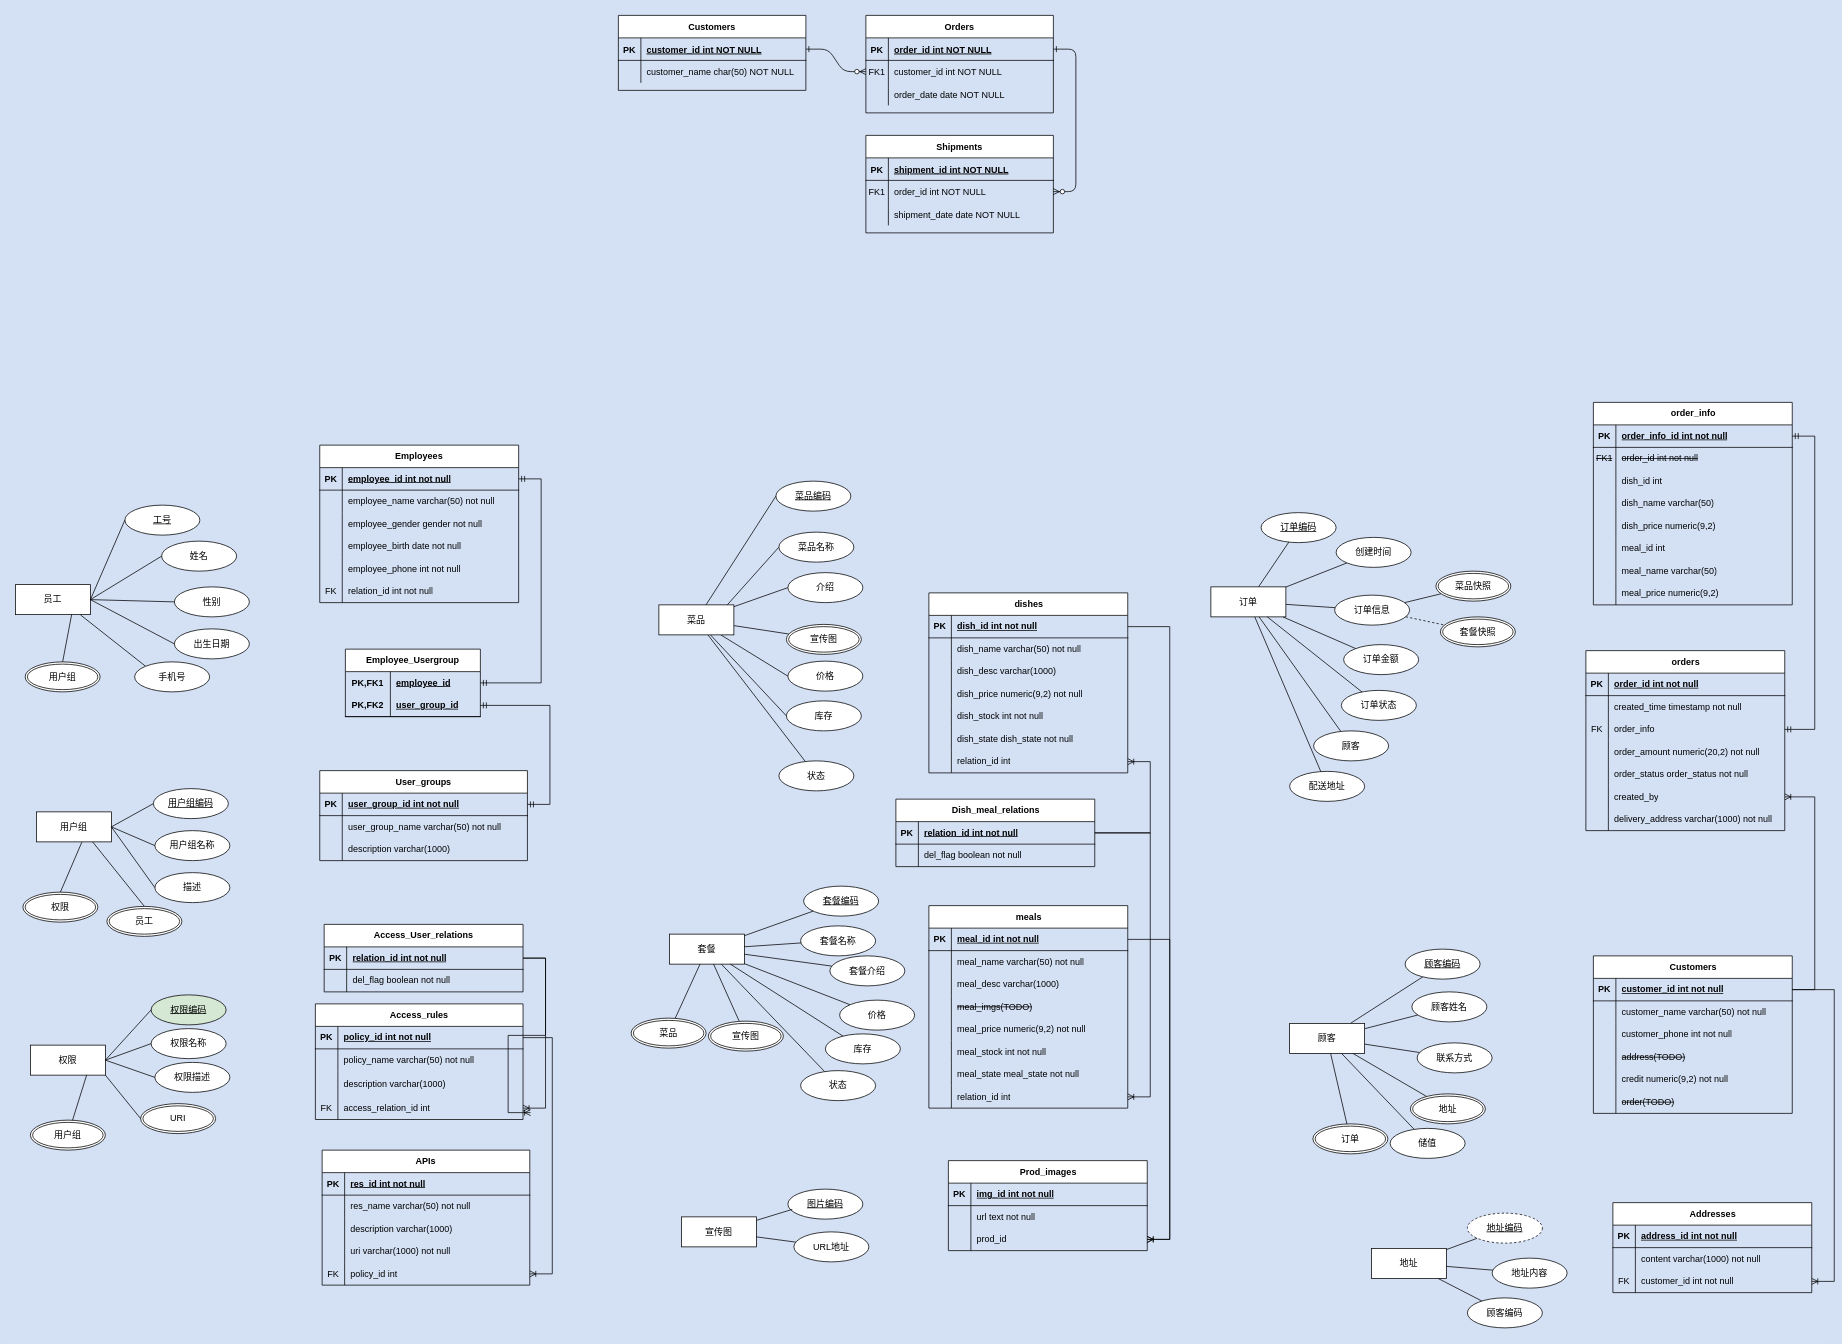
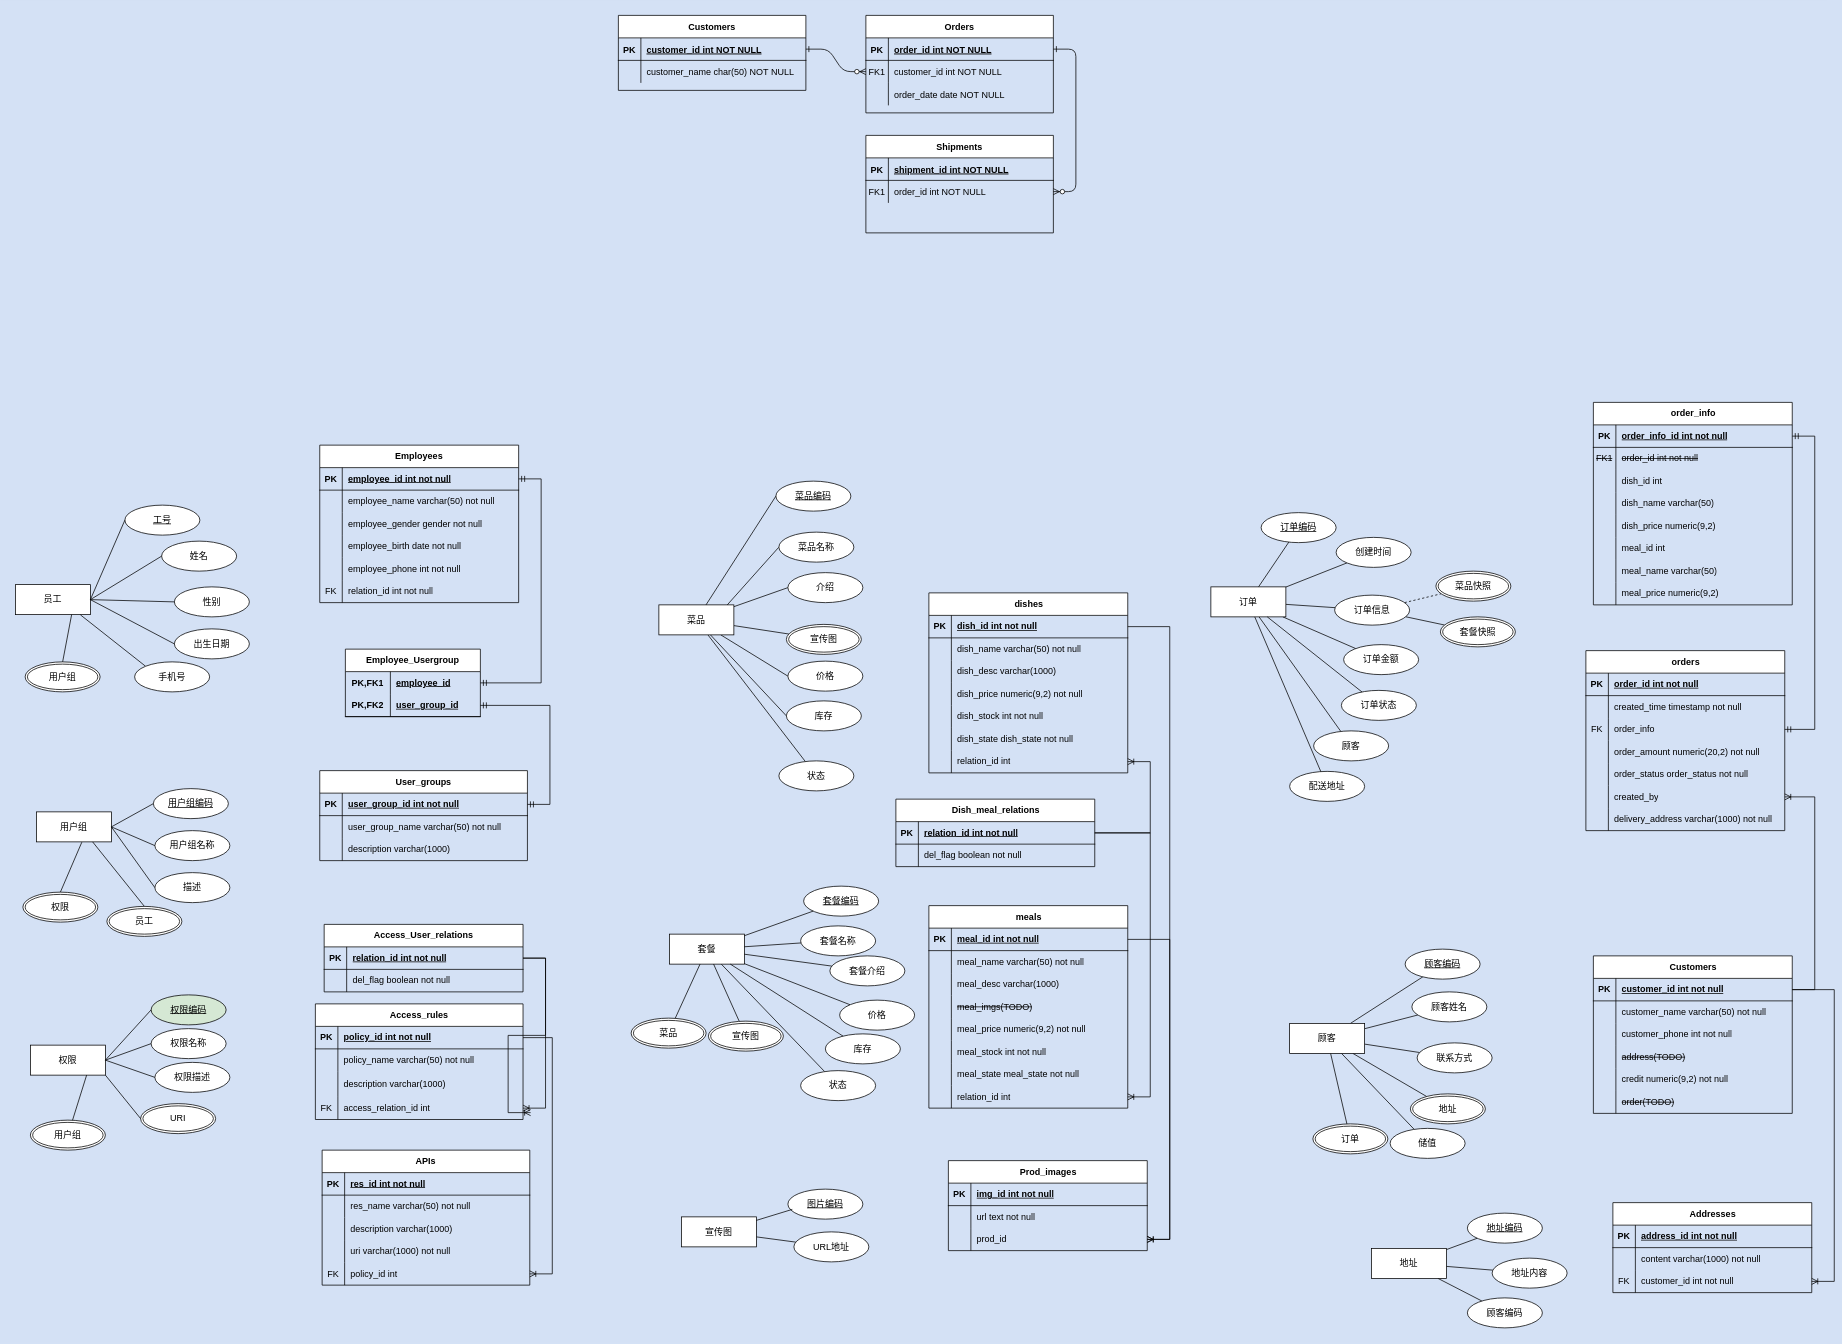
node "shipment_date date NOT NULL": removed
edge "菜品快照" -- "订单信息": style solid -> dashed
edge "订单信息" -- "套餐快照": style dashed -> solid
node "地址编码": style dashed -> solid
